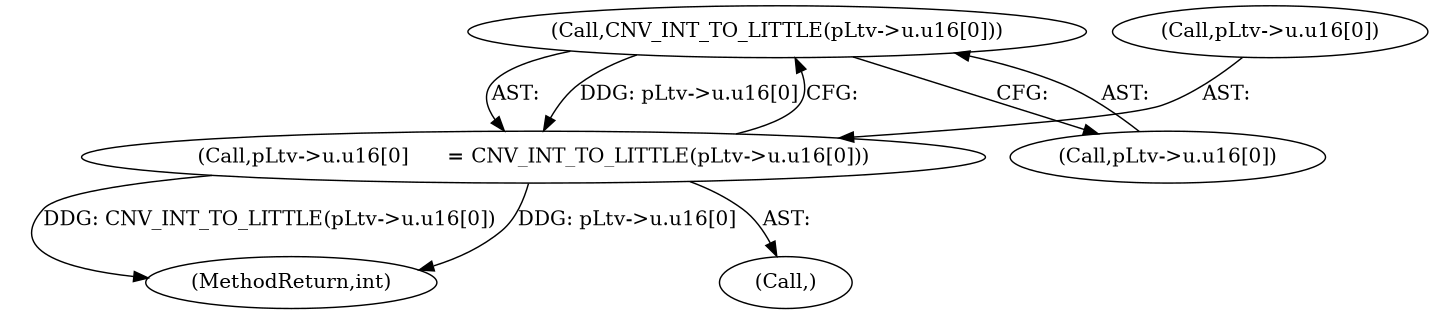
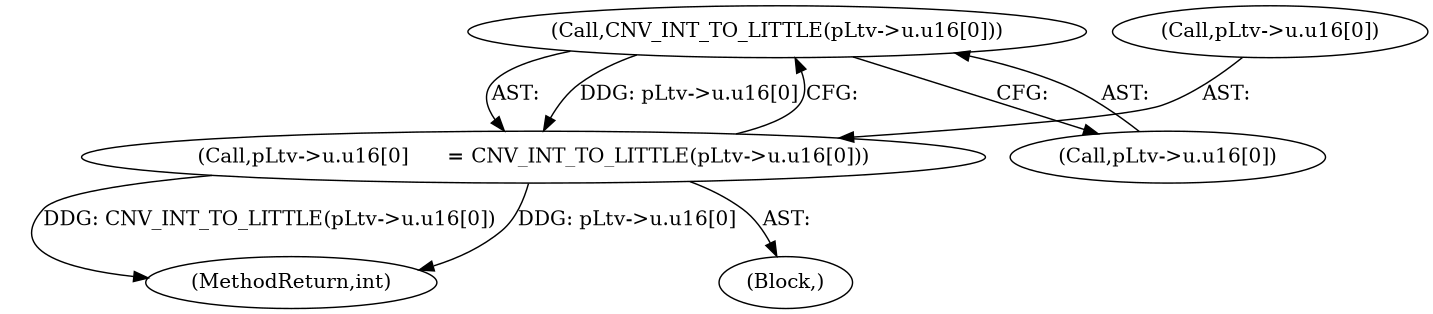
node "(Call,)": label "(Call,)" -> "(Block,)"
